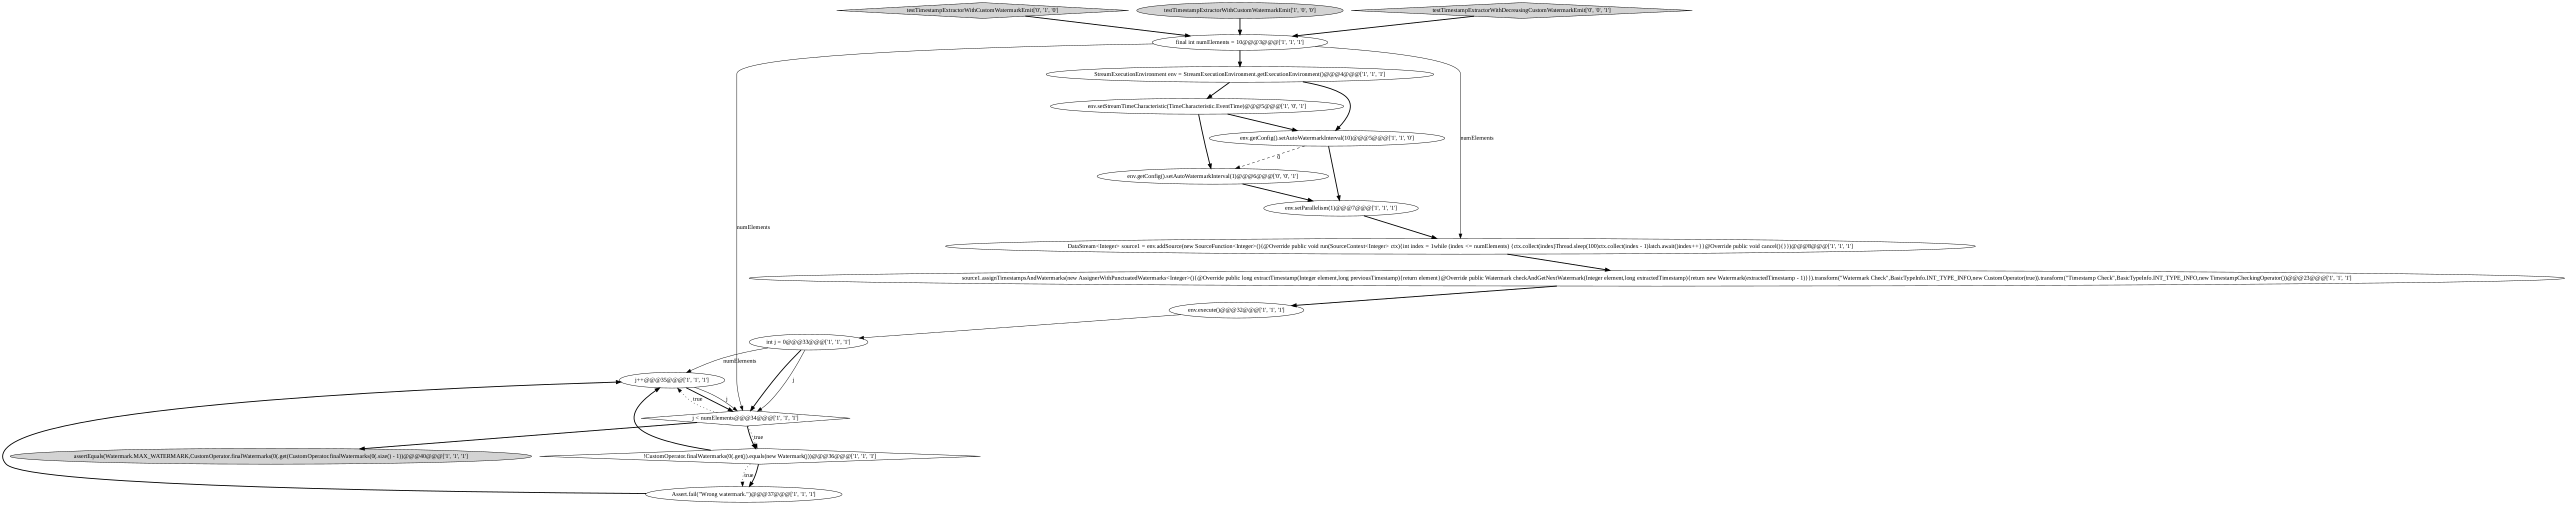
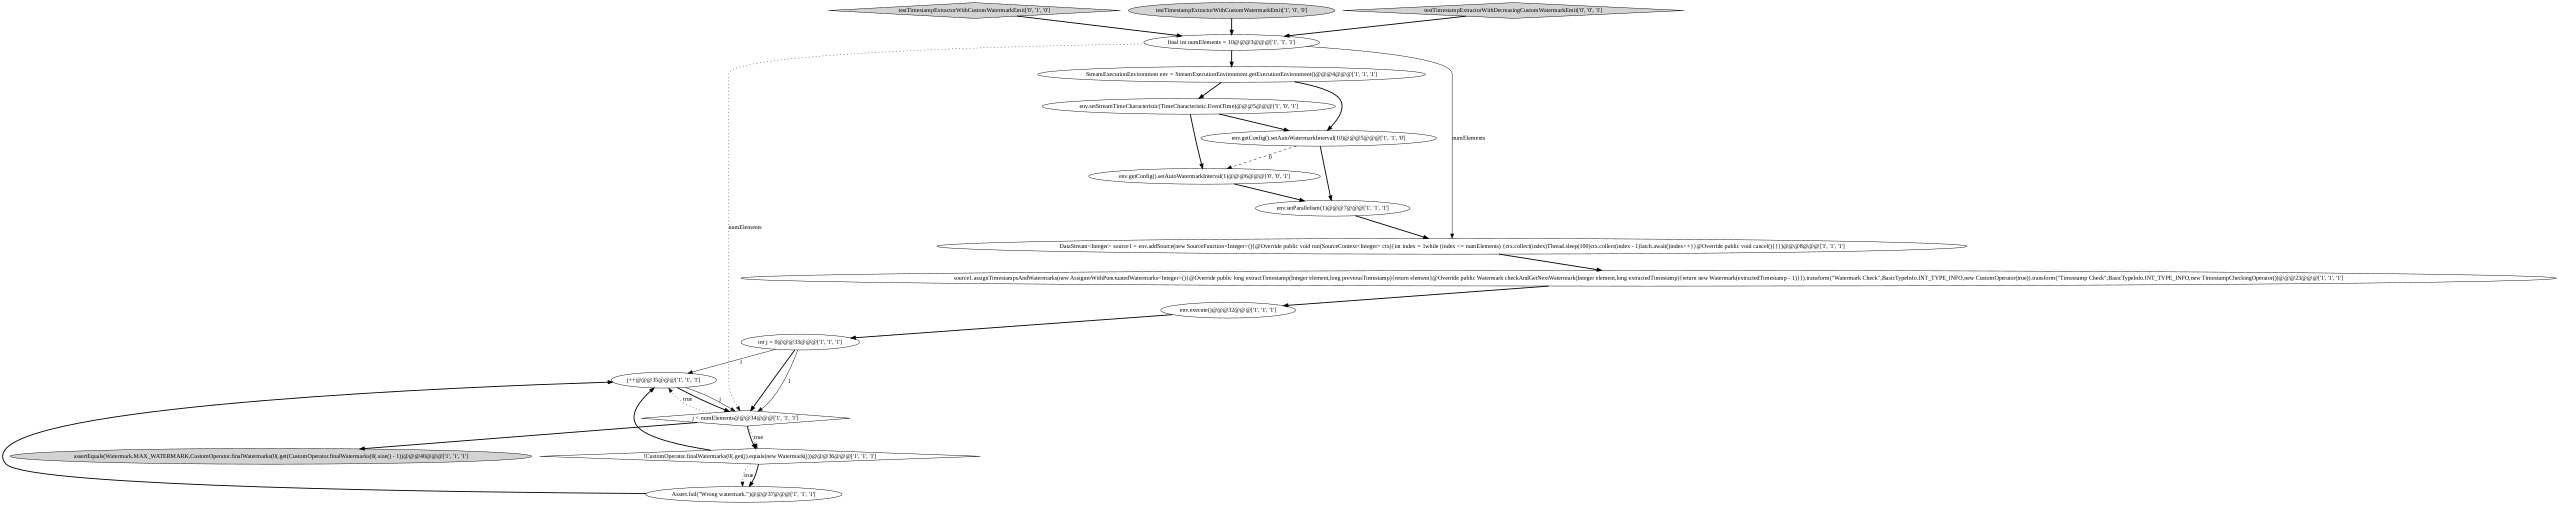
edge "final int numElements = 10@@@3@@@['1', '1', '1']" -> "j < numElements@@@34@@@['1', '1', '1']": style solid -> dotted
edge "env.execute()@@@32@@@['1', '1', '1']" -> "int j = 0@@@33@@@['1', '1', '1']": style solid -> bold
edge "int j = 0@@@33@@@['1', '1', '1']" -> "j++@@@35@@@['1', '1', '1']": label "numElements" -> "j"
